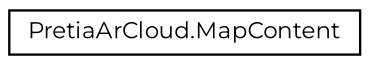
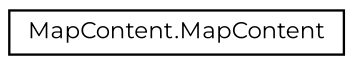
node "PretiaArCloud.MapContent": label "PretiaArCloud.MapContent" -> "MapContent.MapContent"
